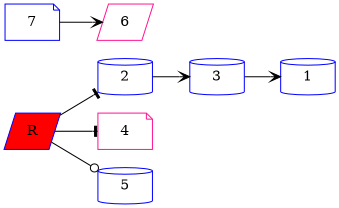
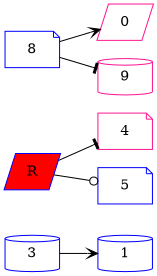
node "7": label "7" -> "8"
node "6": label "6" -> "0"
node "2": removed
node "9": added
node "5": shape cylinder -> note
